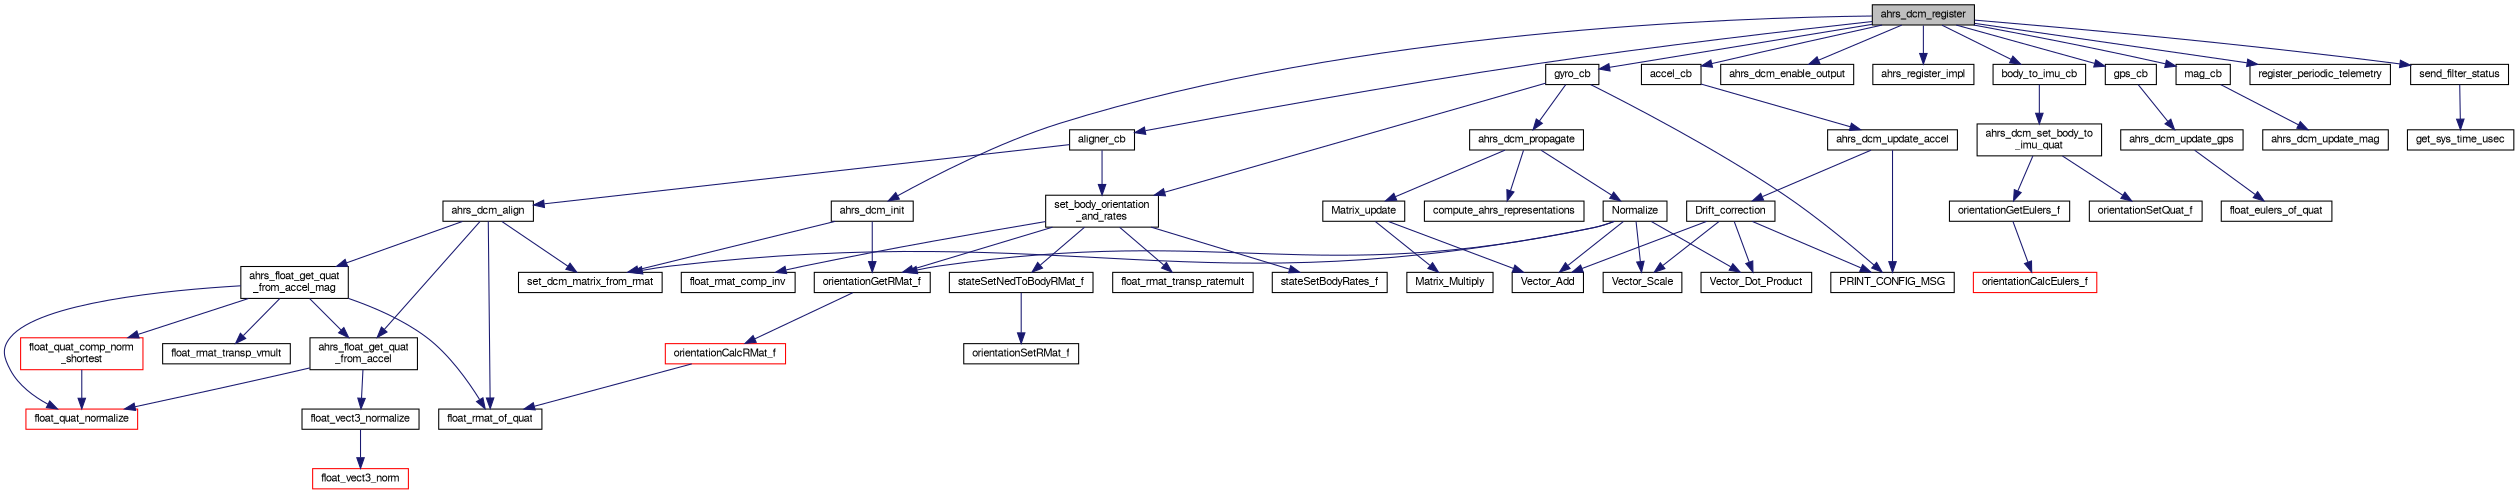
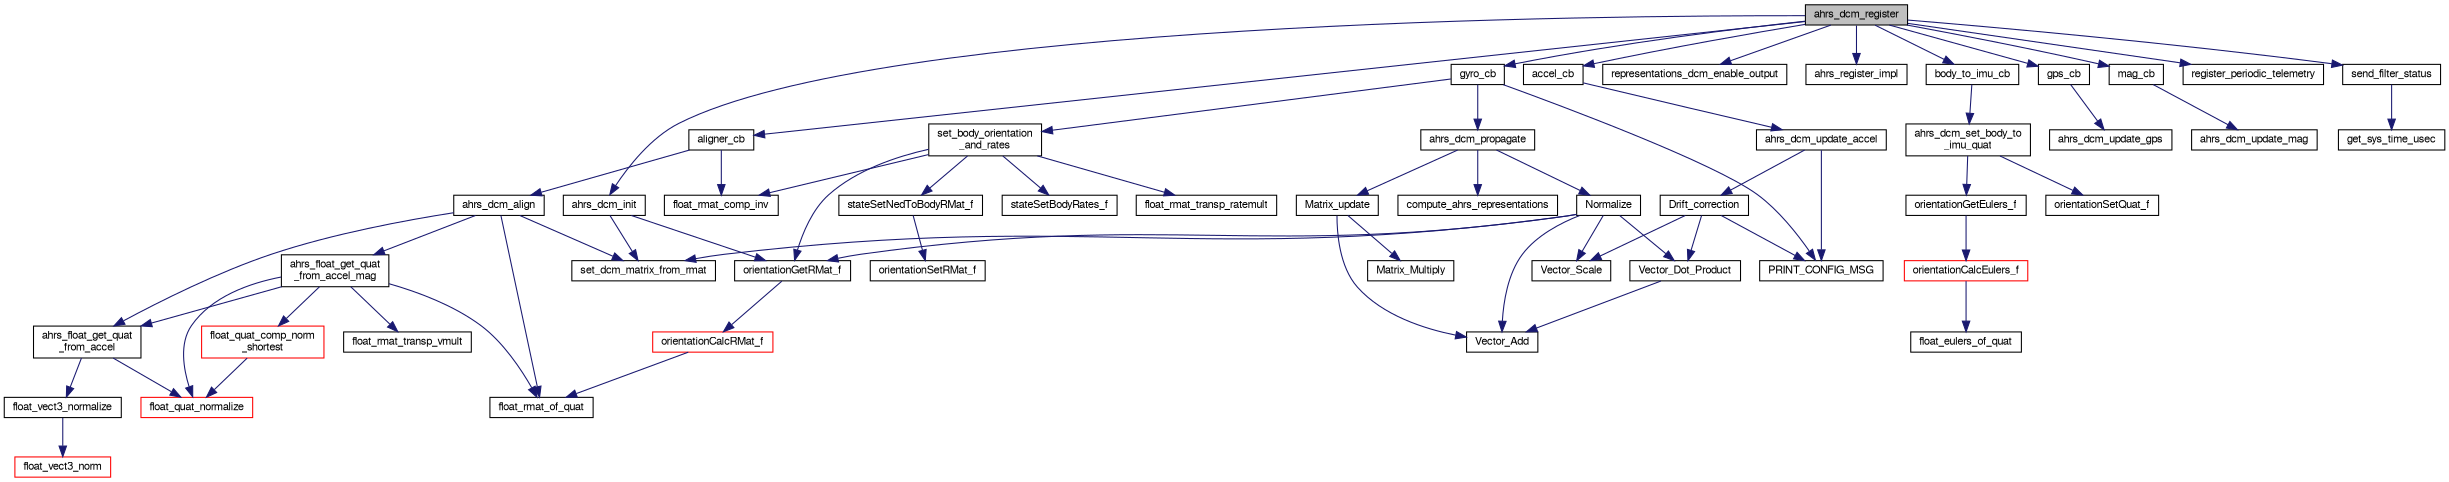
node "ahrs_dcm_enable_output": label "ahrs_dcm_enable_output" -> "representations_dcm_enable_output"
edge "aligner_cb" -> "set_body_orientation _and_rates": now "aligner_cb" -> "float_rmat_comp_inv"
edge "ahrs_dcm_update_gps" -> "float_eulers_of_quat": now "orientationCalcEulers_f" -> "float_eulers_of_quat"
edge "Drift_correction" -> "Vector_Add": now "Vector_Dot_Product" -> "Vector_Add"
